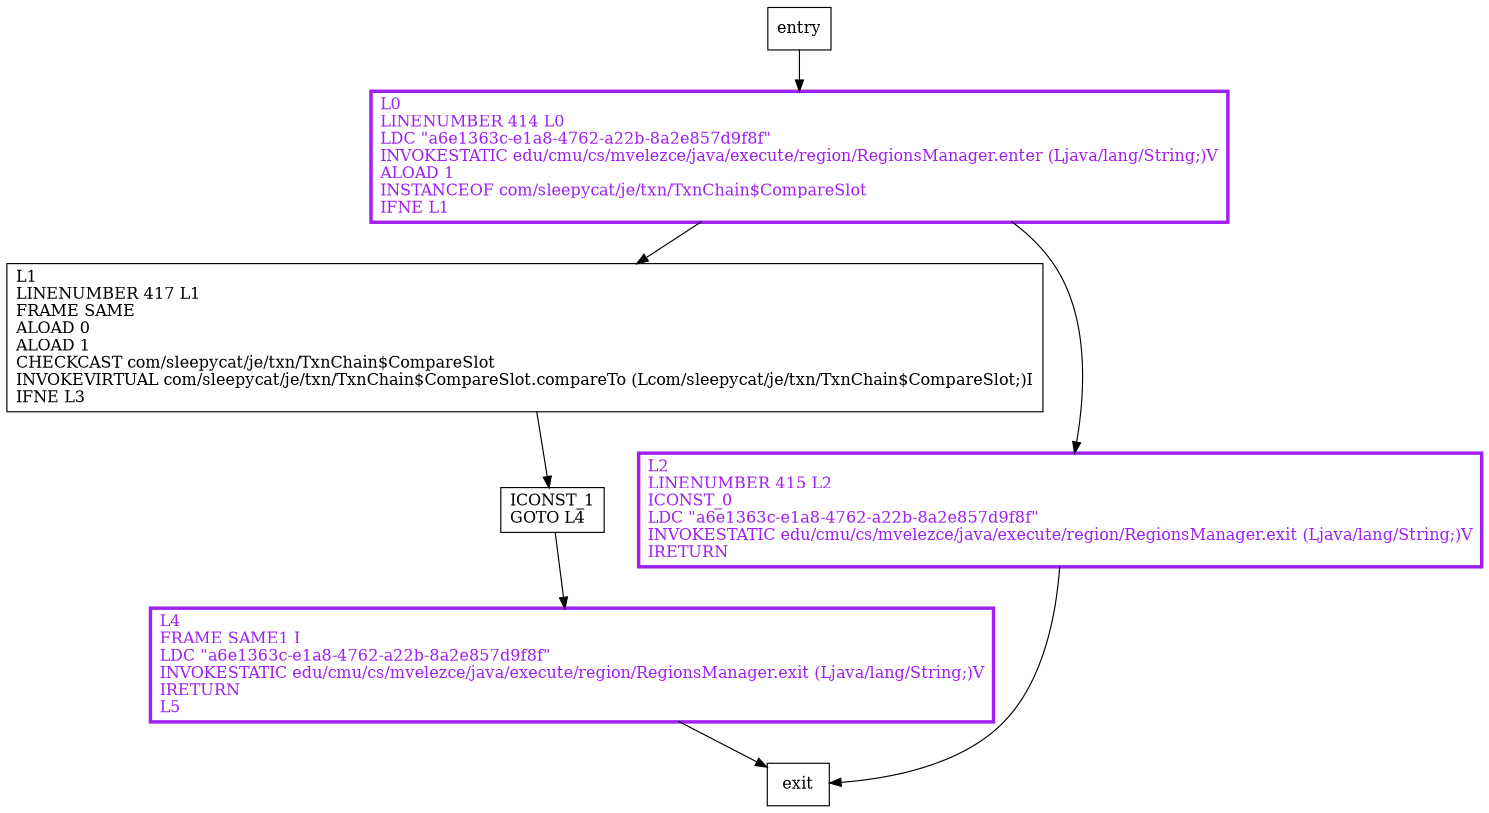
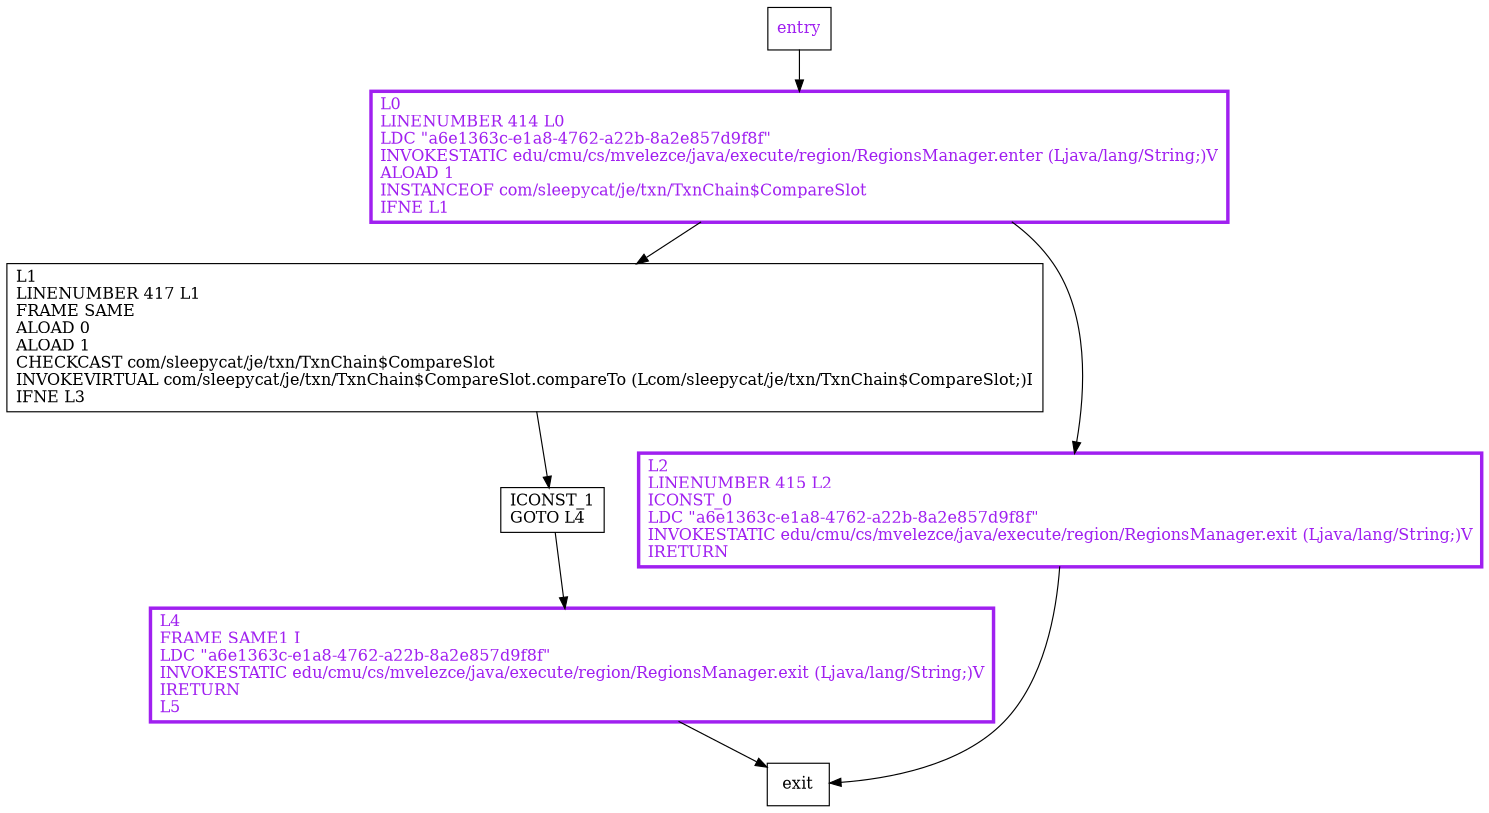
node "entry": fontcolor black -> purple
